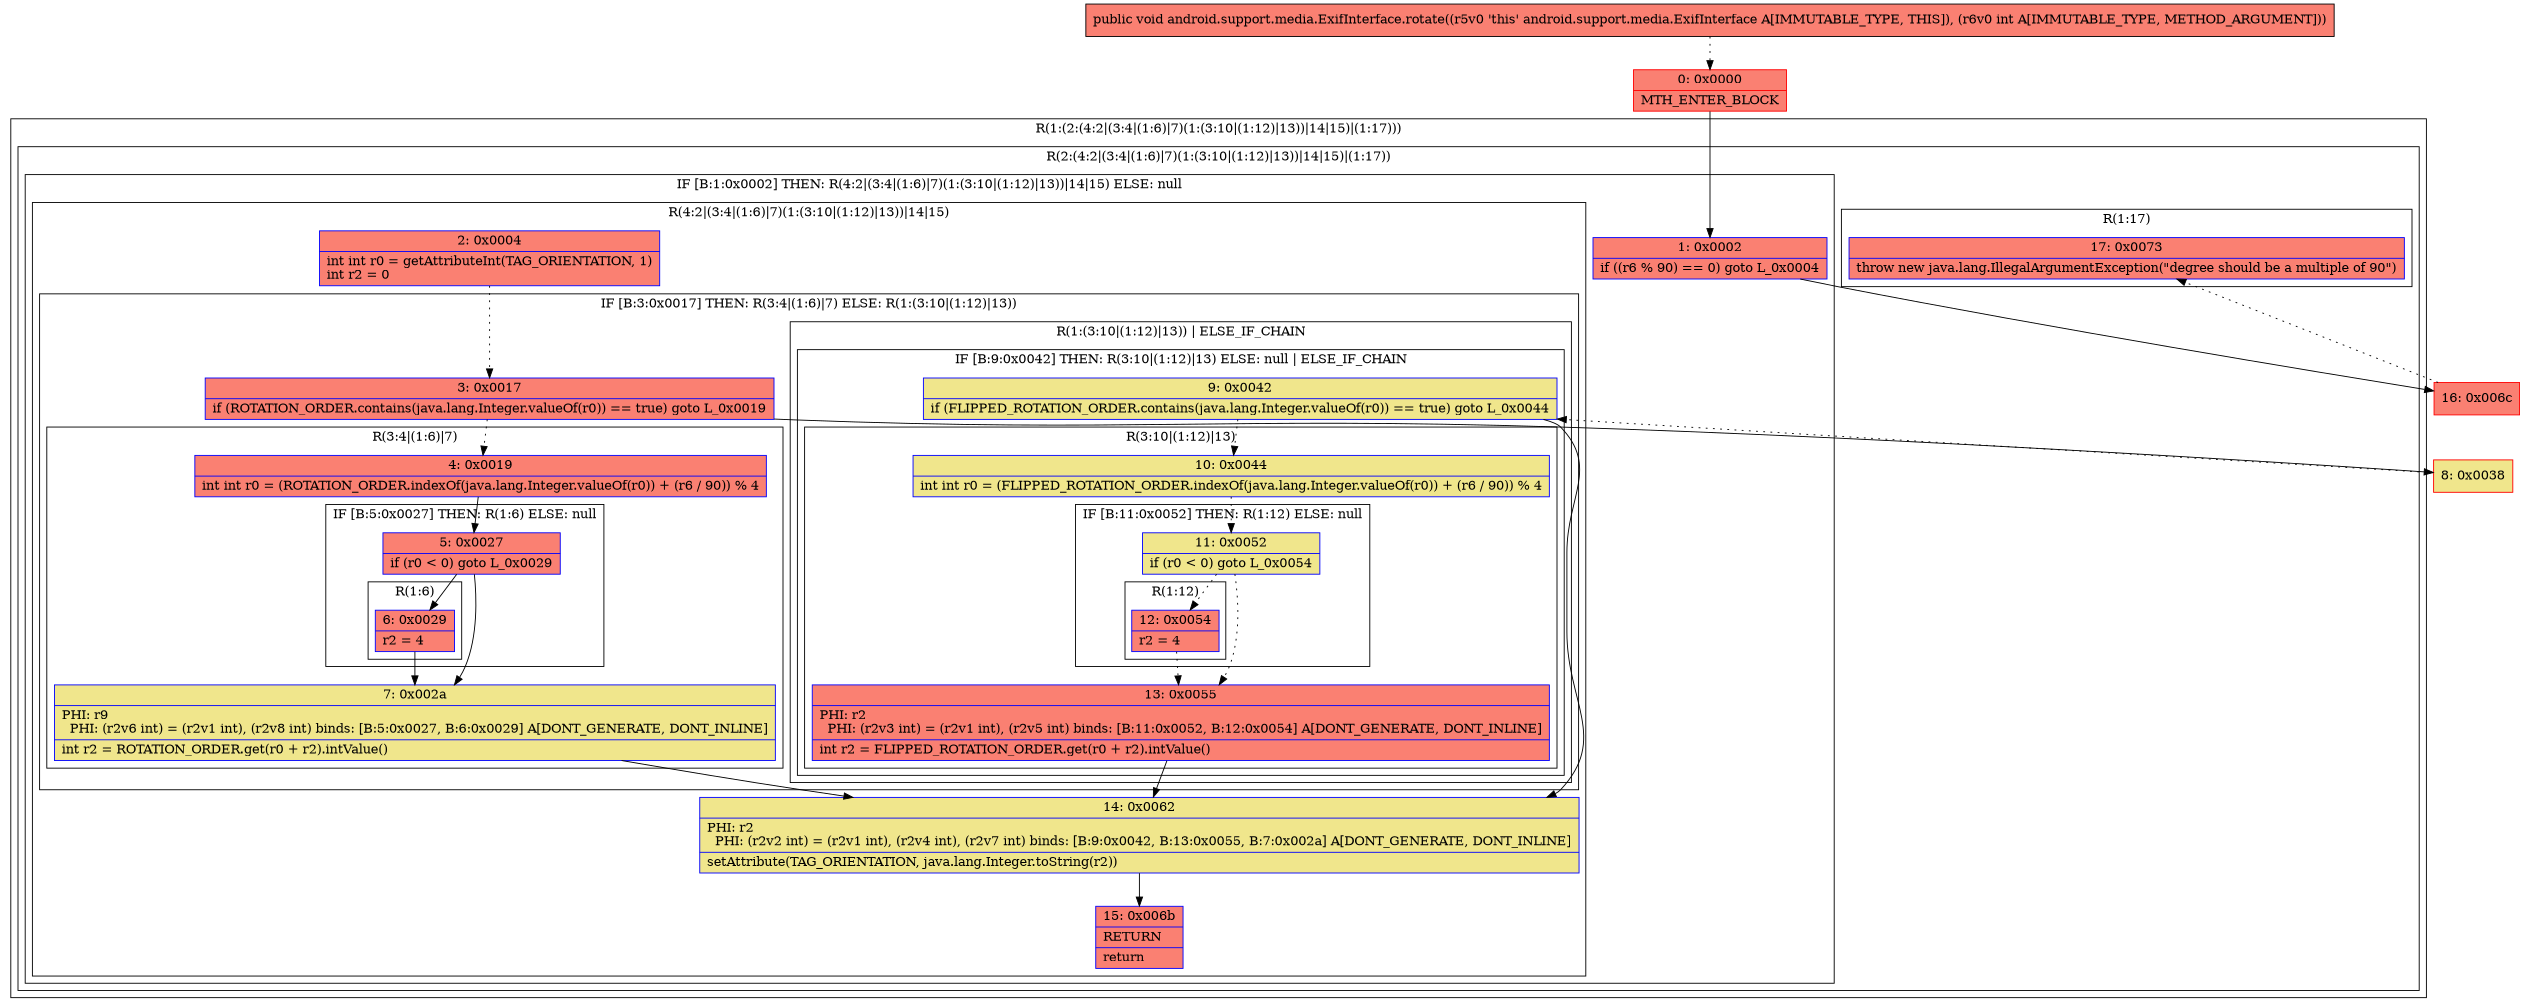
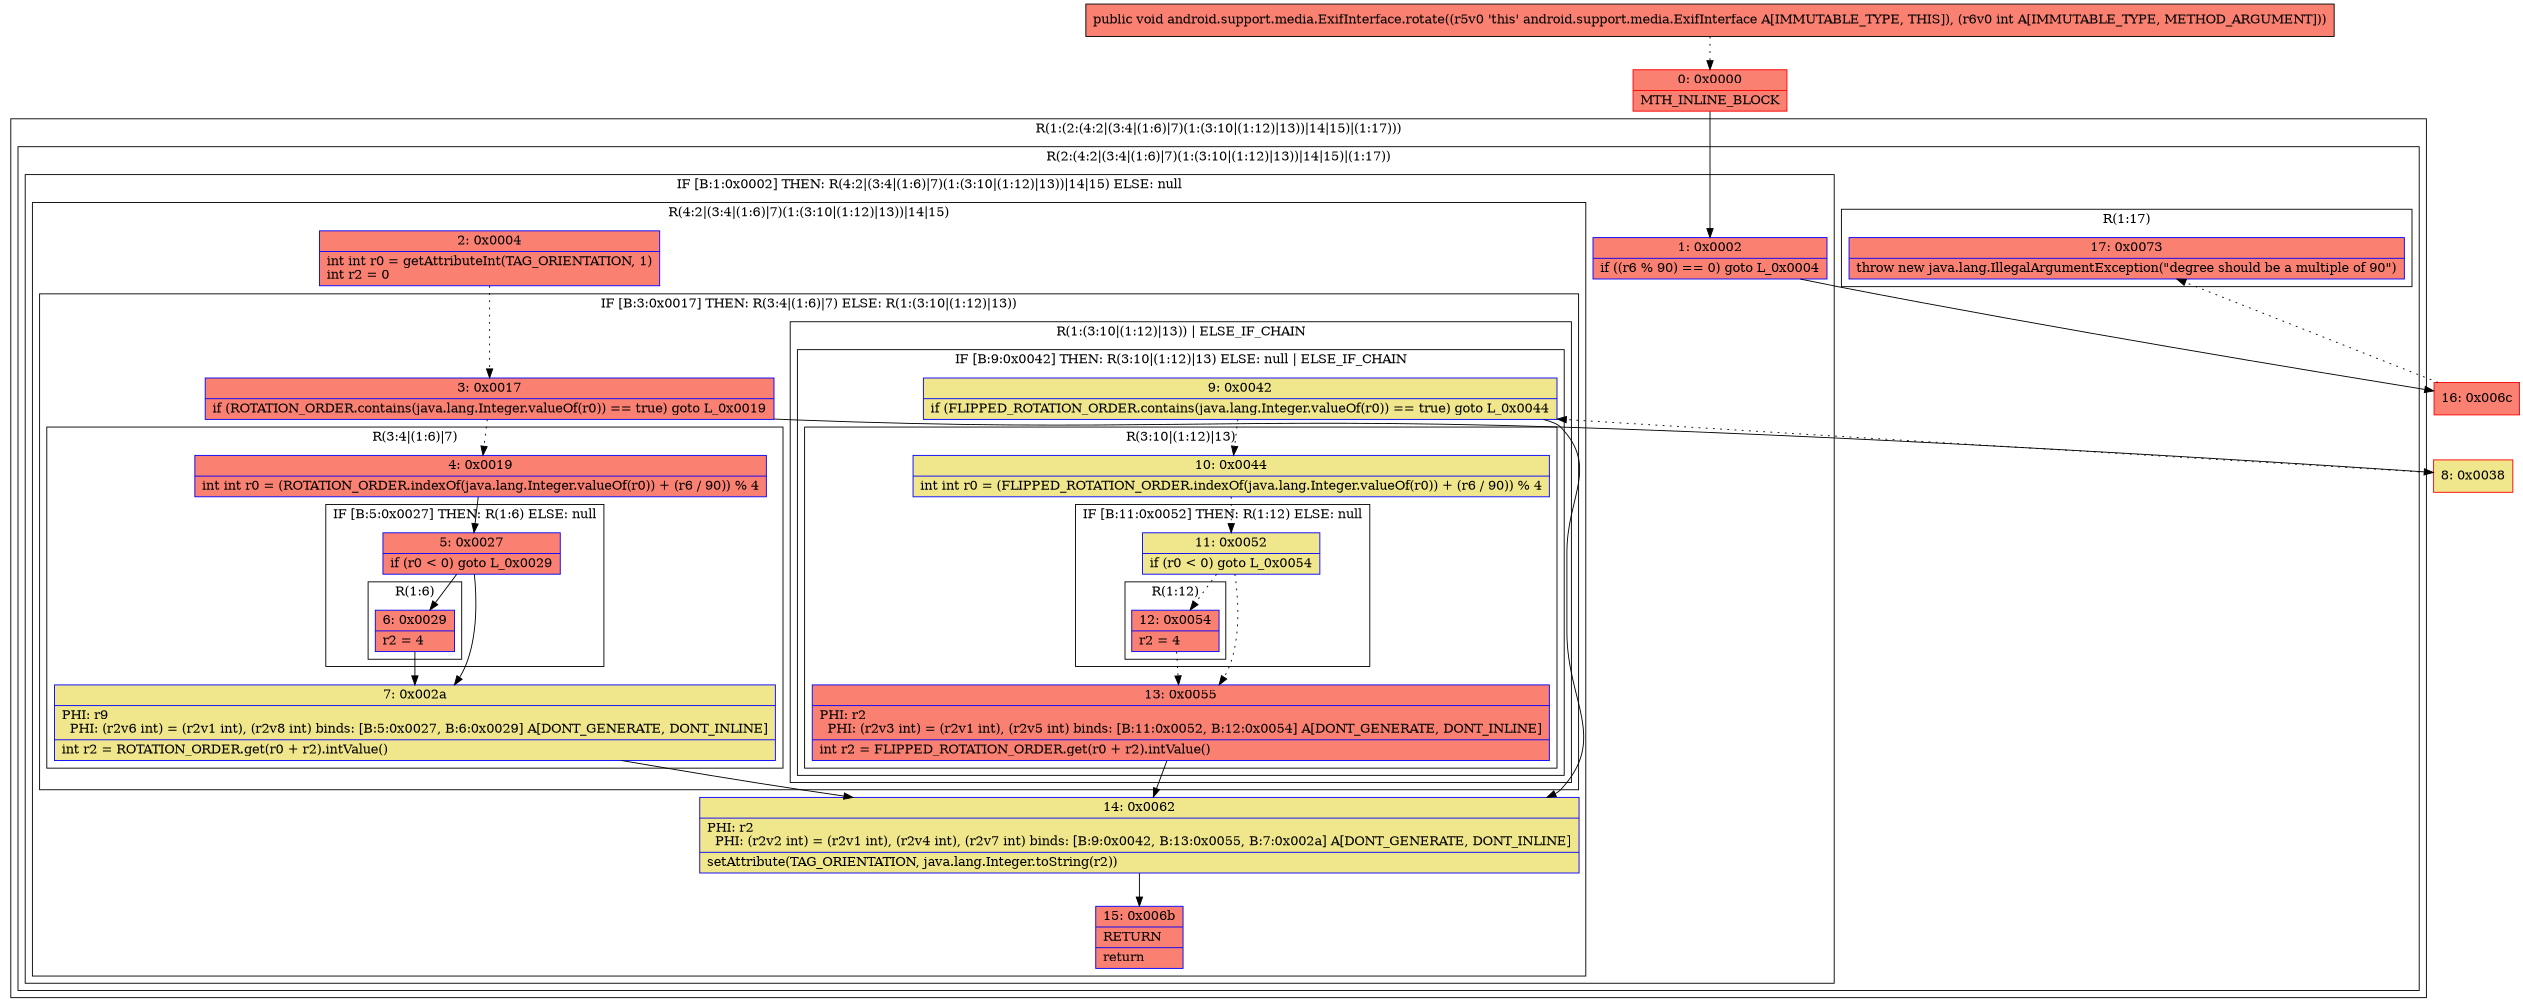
node "0: 0x0000": text "MTH_ENTER_BLOCK" -> "MTH_INLINE_BLOCK"
